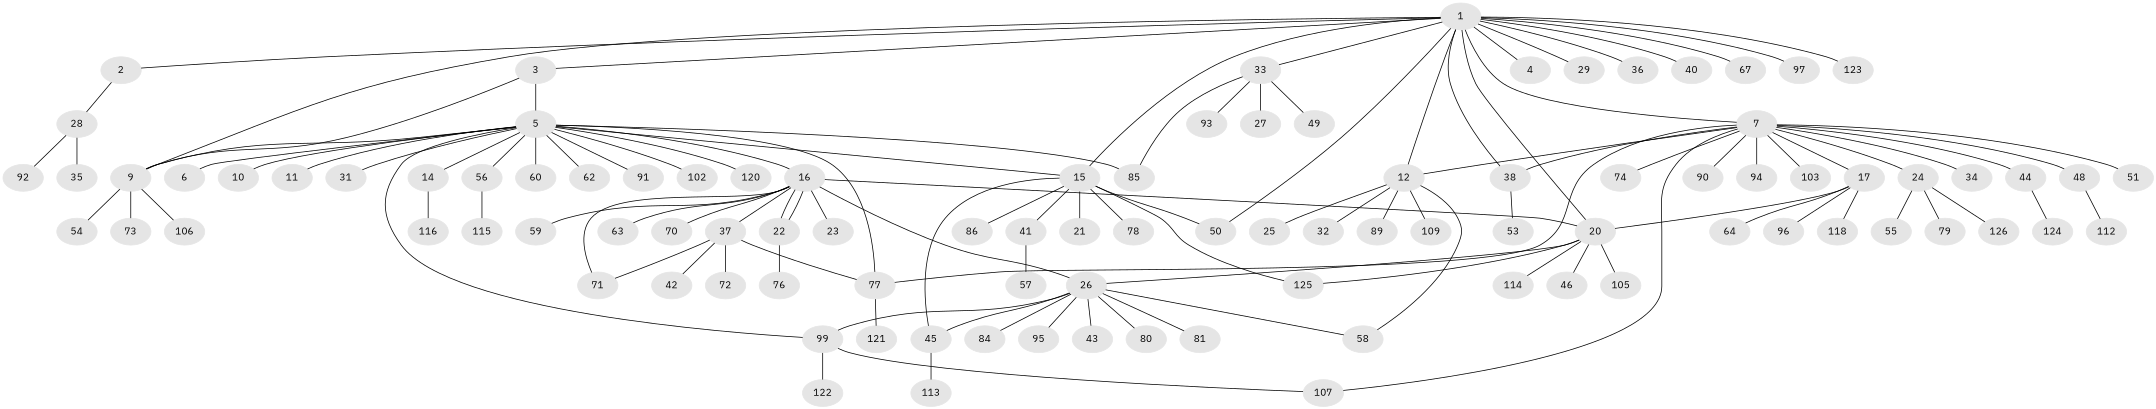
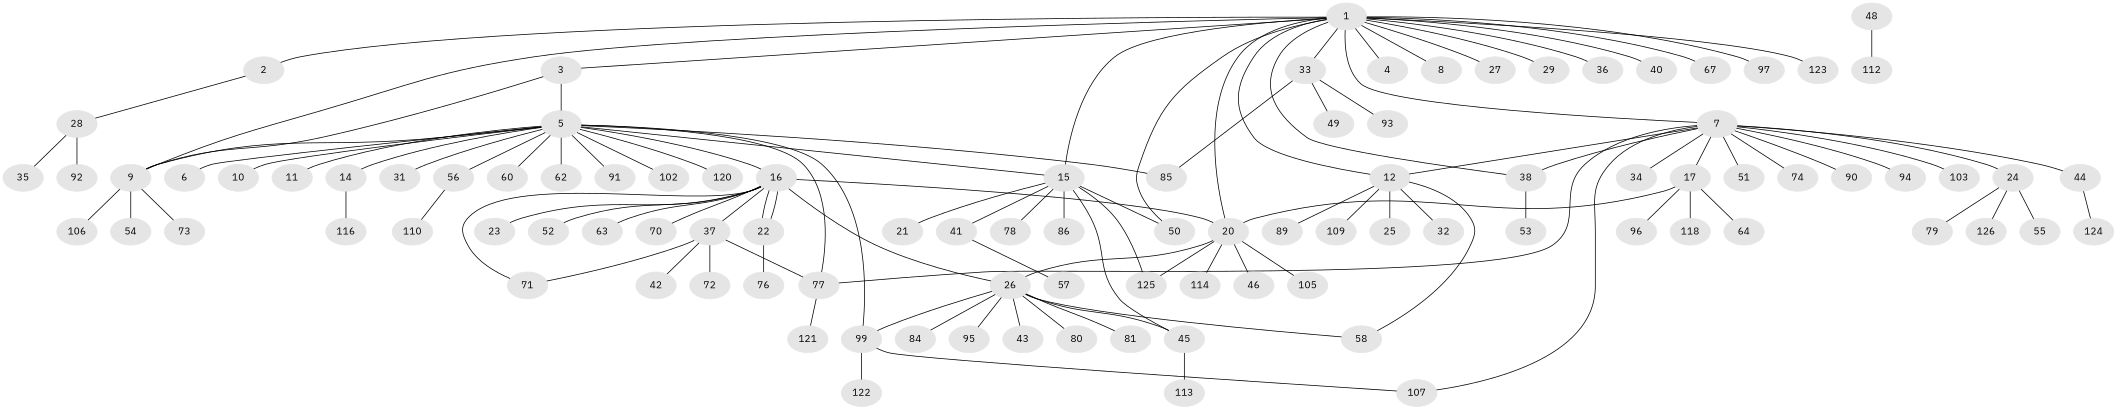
node "8": added
edge "33" -- "27": now "1" -- "27"
edge "7" -- "48": removed
node "115": label "115" -> "110"
node "59": label "59" -> "52"
